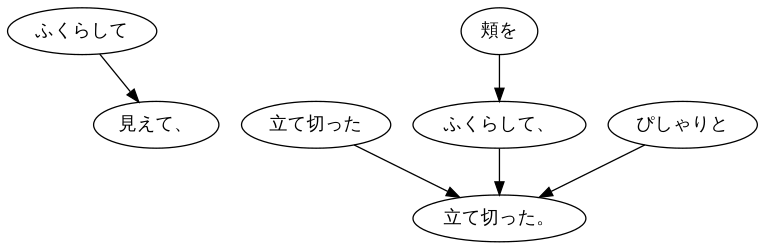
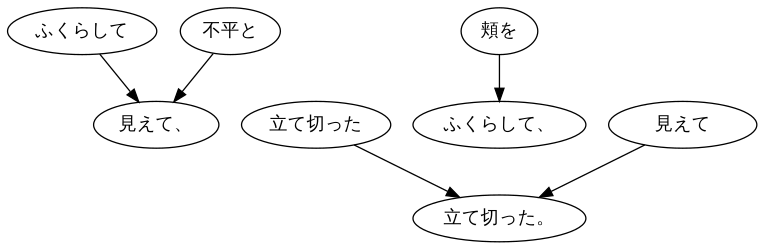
node "不平と": added
node "ぴしゃりと": label "ぴしゃりと" -> "見えて"
edge "ふくらして、" -> "立て切った。": removed
